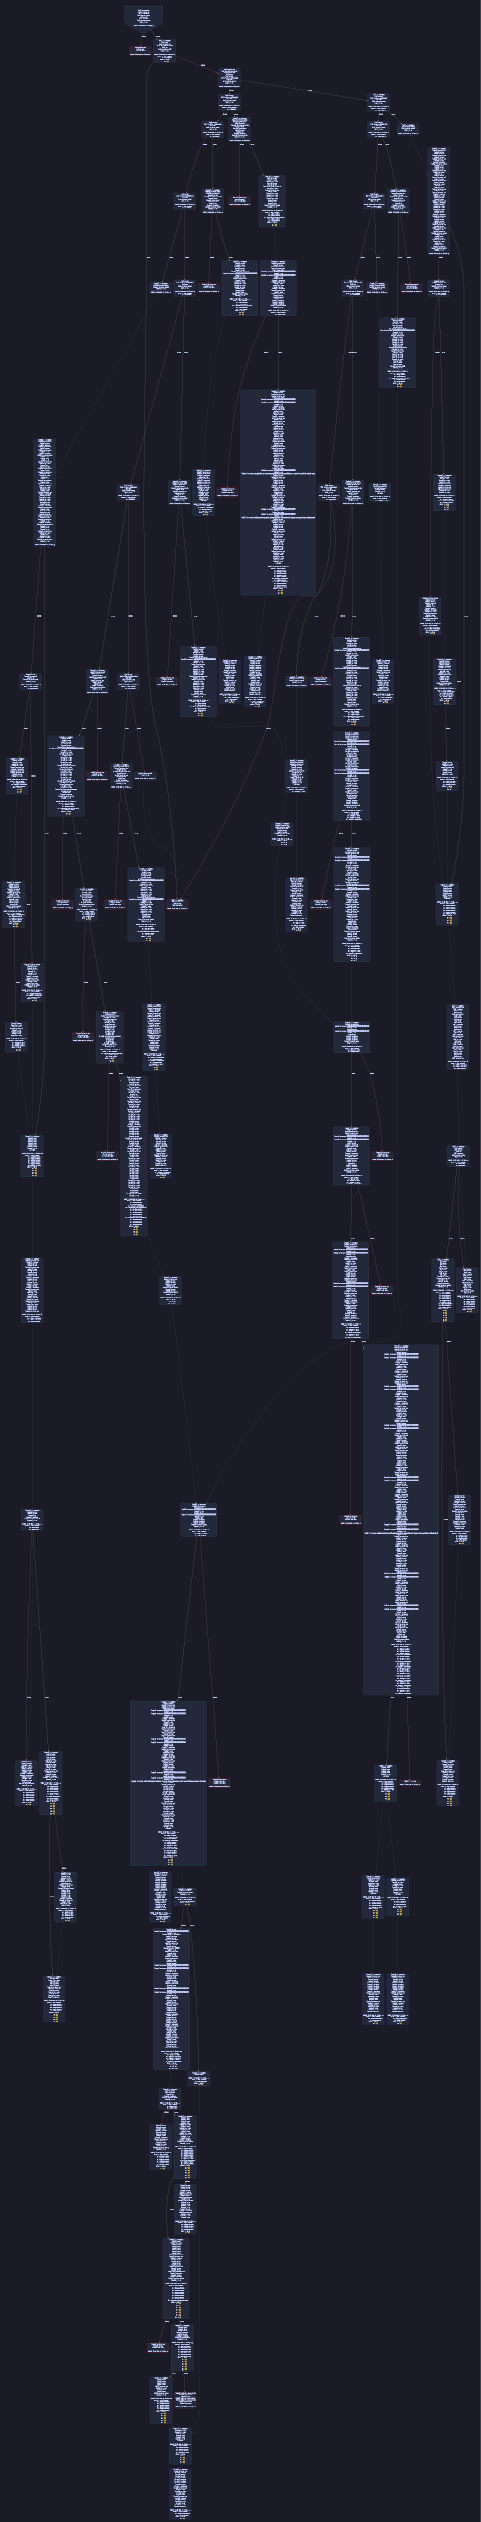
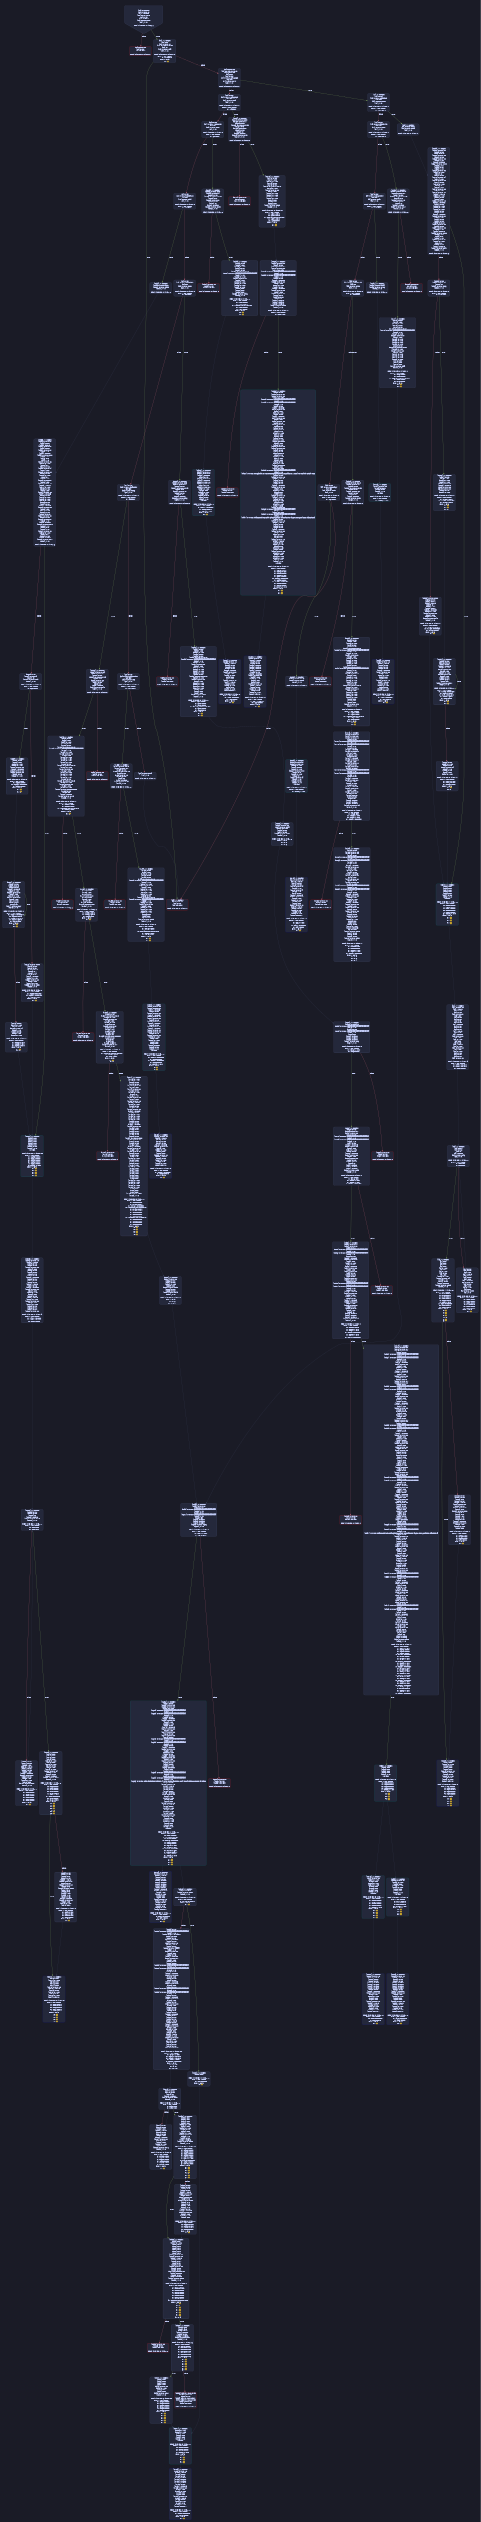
node "[0f57] INVALID Stack size req: 0, sizeΔ: 0": removed
